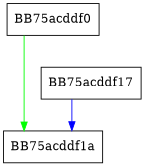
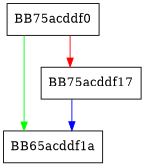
edge "BB75acddf0" -> "BB75acddf17": added
node "BB75acddf1a": label "BB75acddf1a" -> "BB65acddf1a"
